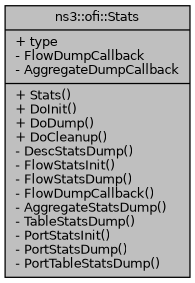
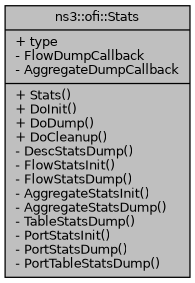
node "ns3::ofi::Stats": text "- FlowDumpCallback()" -> "- AggregateStatsInit()"
